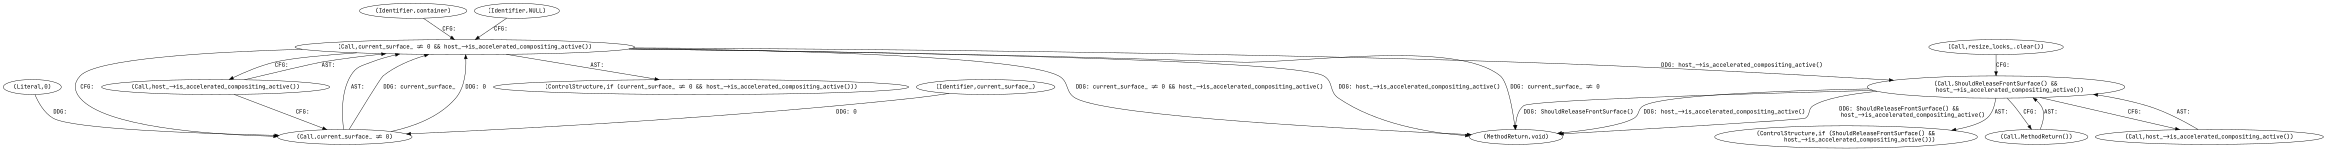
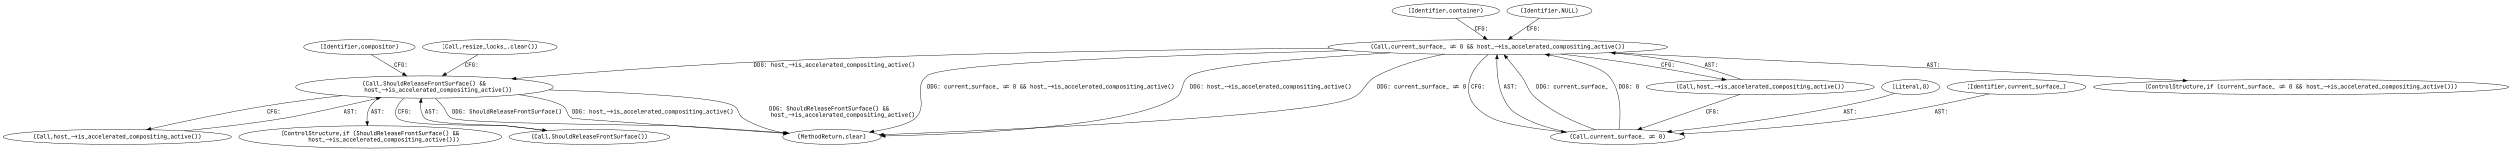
node "(Identifier,compositor)": added
edge "(Literal,0)" -> "(Call,current_surface_ != 0)": label "DDG: " -> "AST: "
edge "(Identifier,current_surface_)" -> "(Call,current_surface_ != 0)": label "DDG: 0" -> "AST: "
node "(MethodReturn,void)": label "(MethodReturn,void)" -> "(MethodReturn,clear)"
node "(Call,MethodReturn())": label "(Call,MethodReturn())" -> "(Call,ShouldReleaseFrontSurface())"
